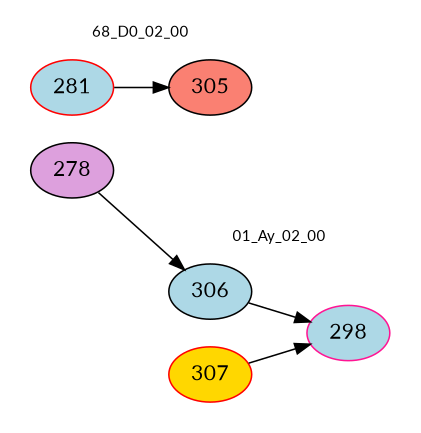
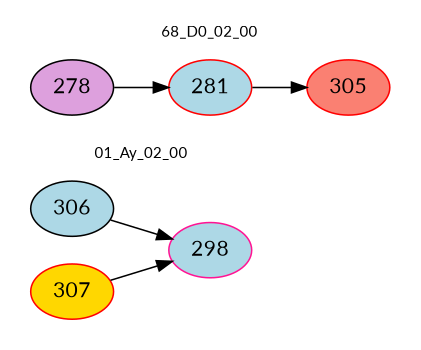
node "305": color black -> red
edge "278" -> "306": now "278" -> "281"
